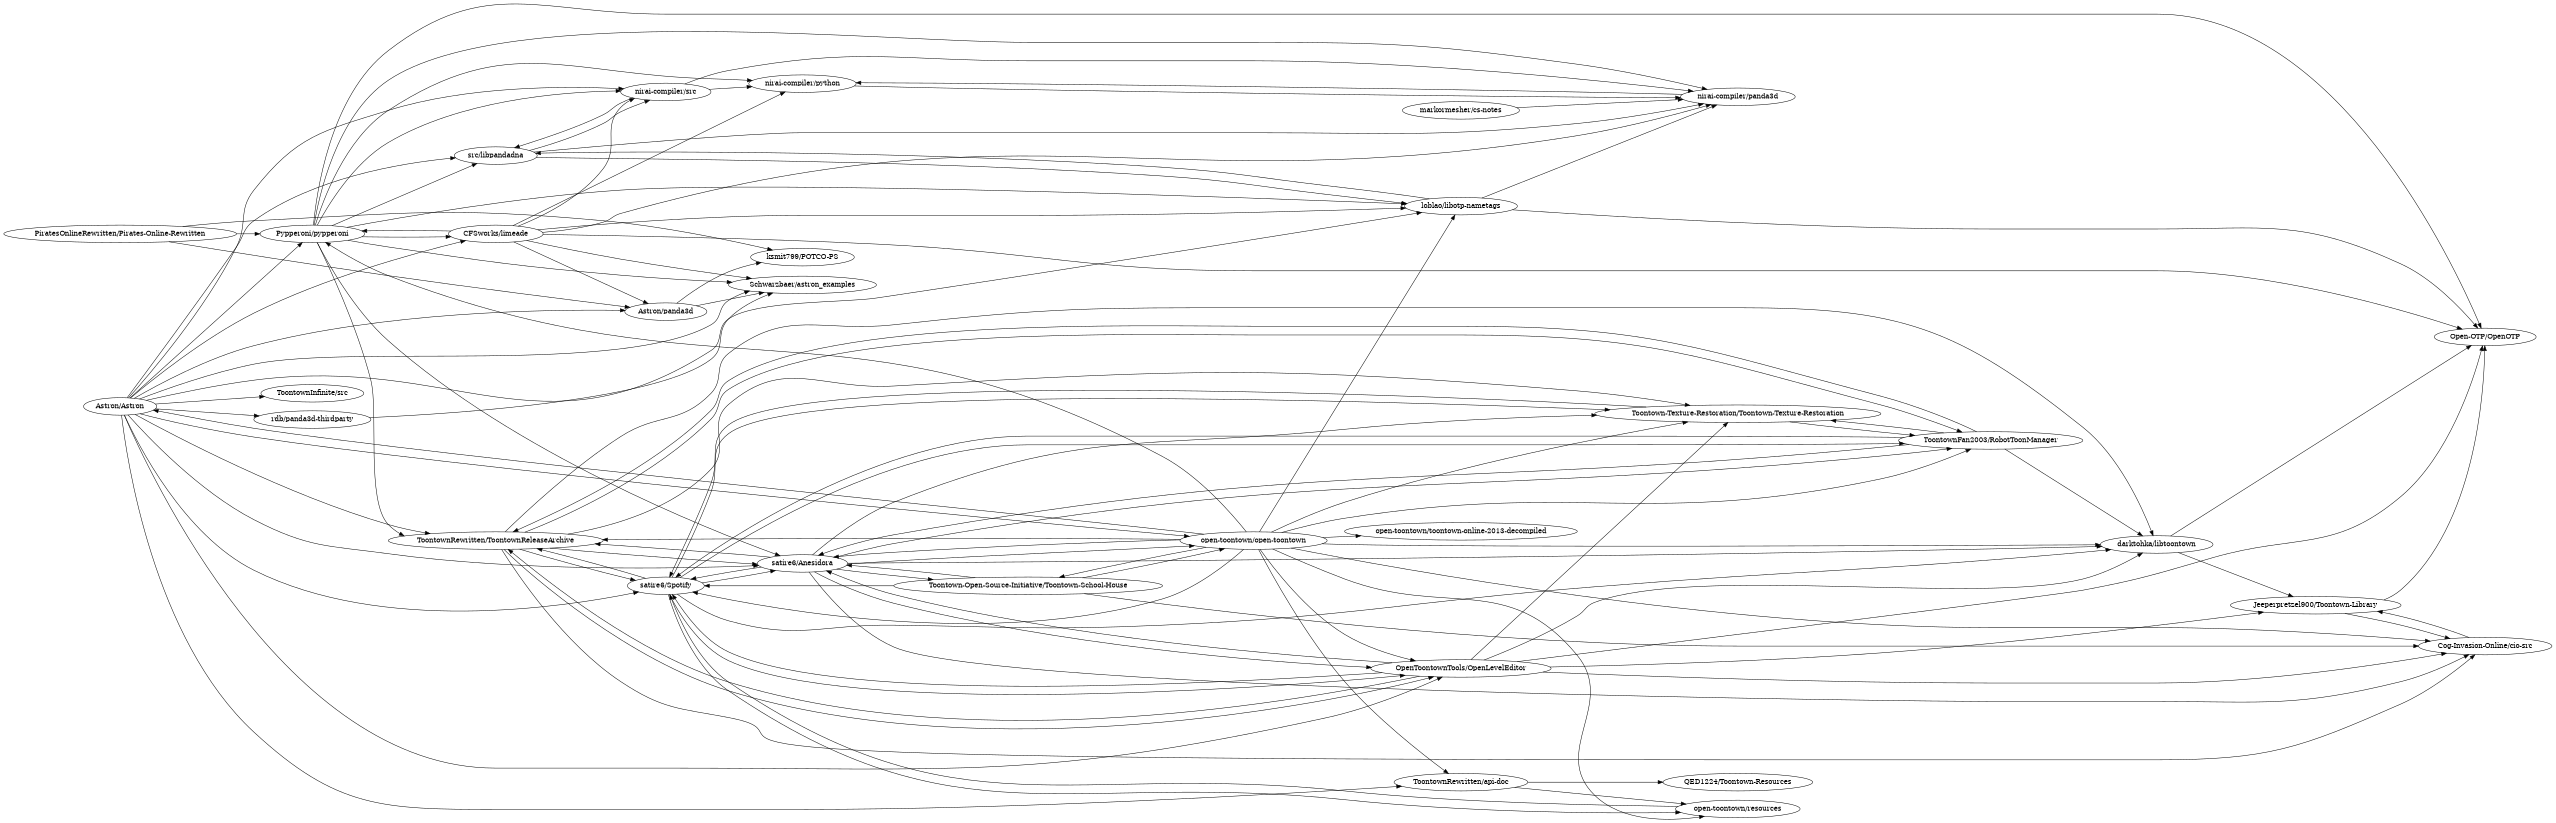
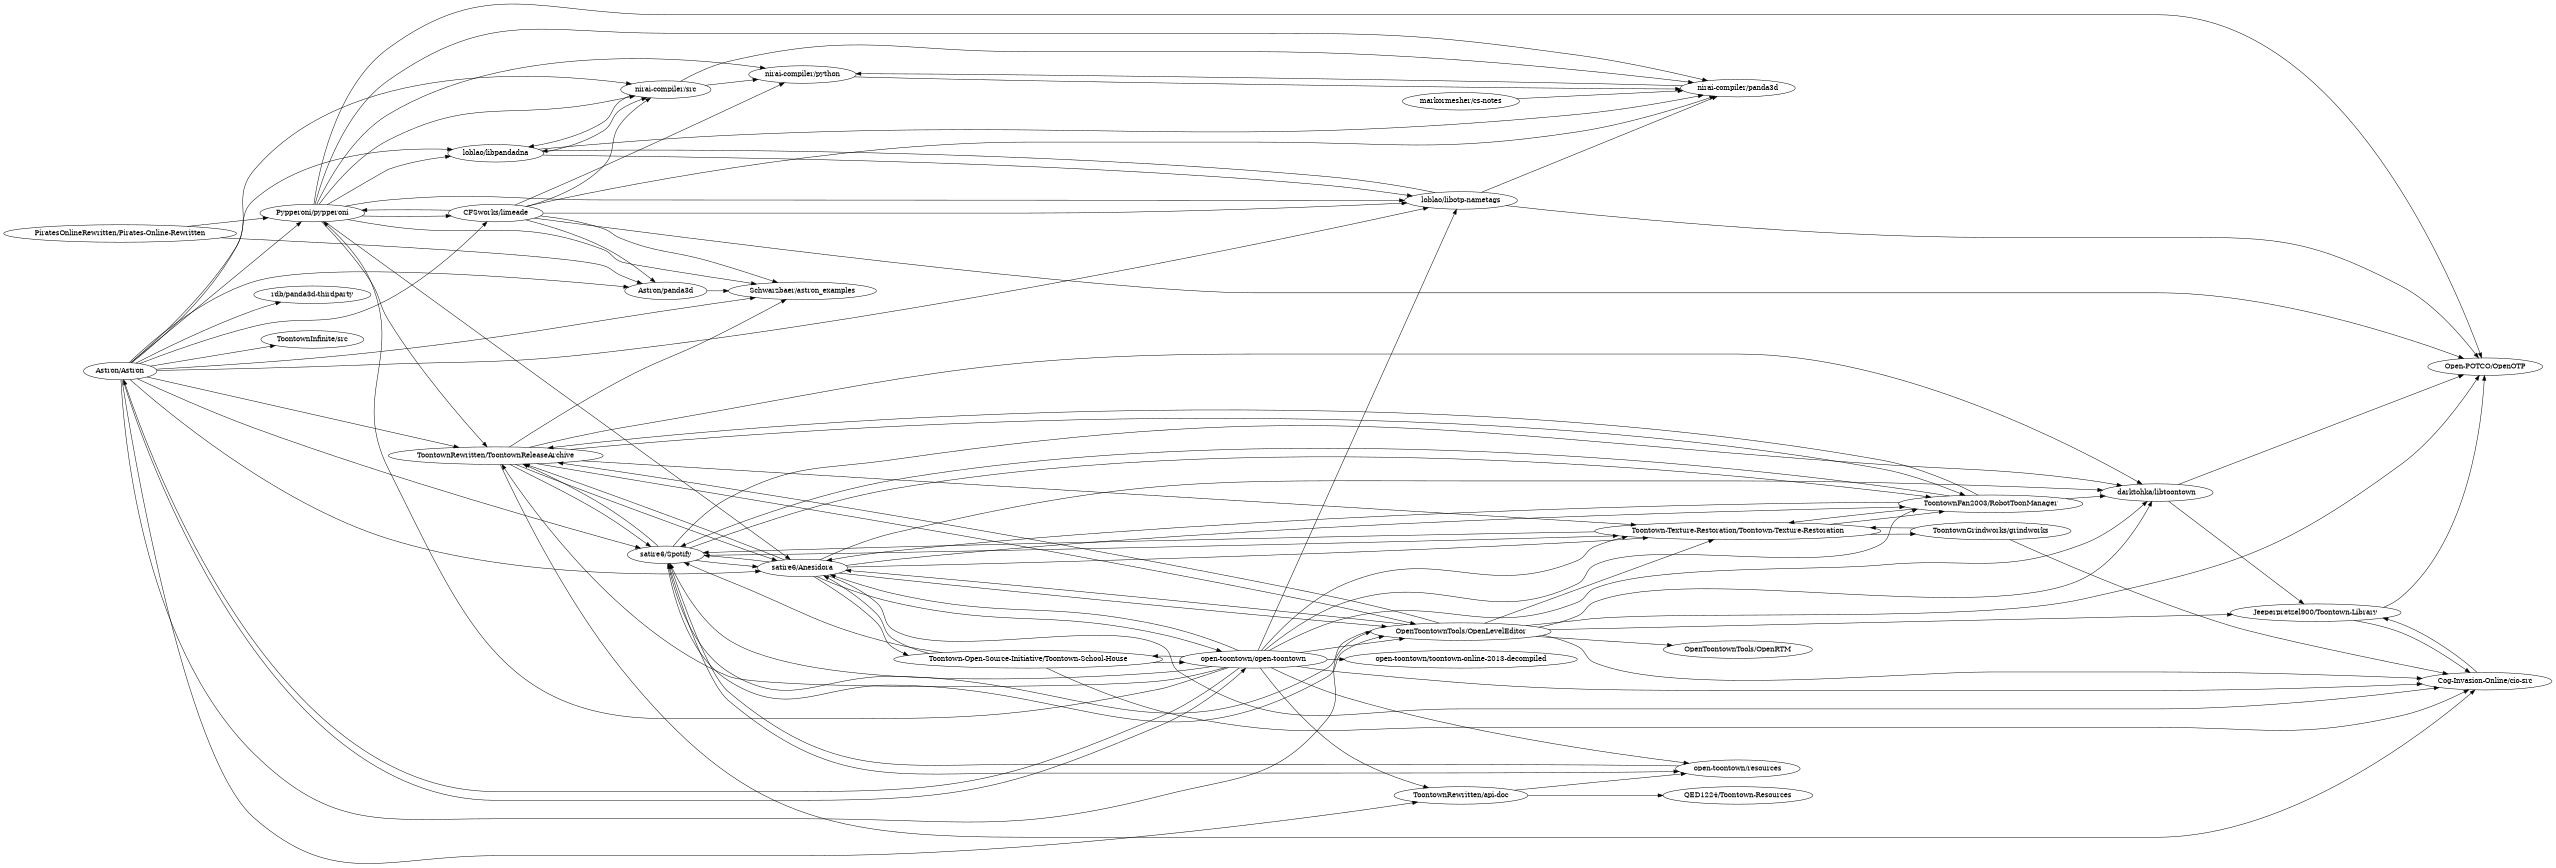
node "src/libpandadna": label "src/libpandadna" -> "loblao/libpandadna"
node "ksmit799/POTCO-PS": removed
node "Open-OTP/OpenOTP": label "Open-OTP/OpenOTP" -> "Open-POTCO/OpenOTP"
edge "rdb/panda3d-thirdparty" -> "Schwarzbaer/astron_examples": now "ToontownRewritten/ToontownReleaseArchive" -> "Schwarzbaer/astron_examples"
node "ToontownGrindworks/grindworks": added
node "OpenToontownTools/OpenRTM": added
